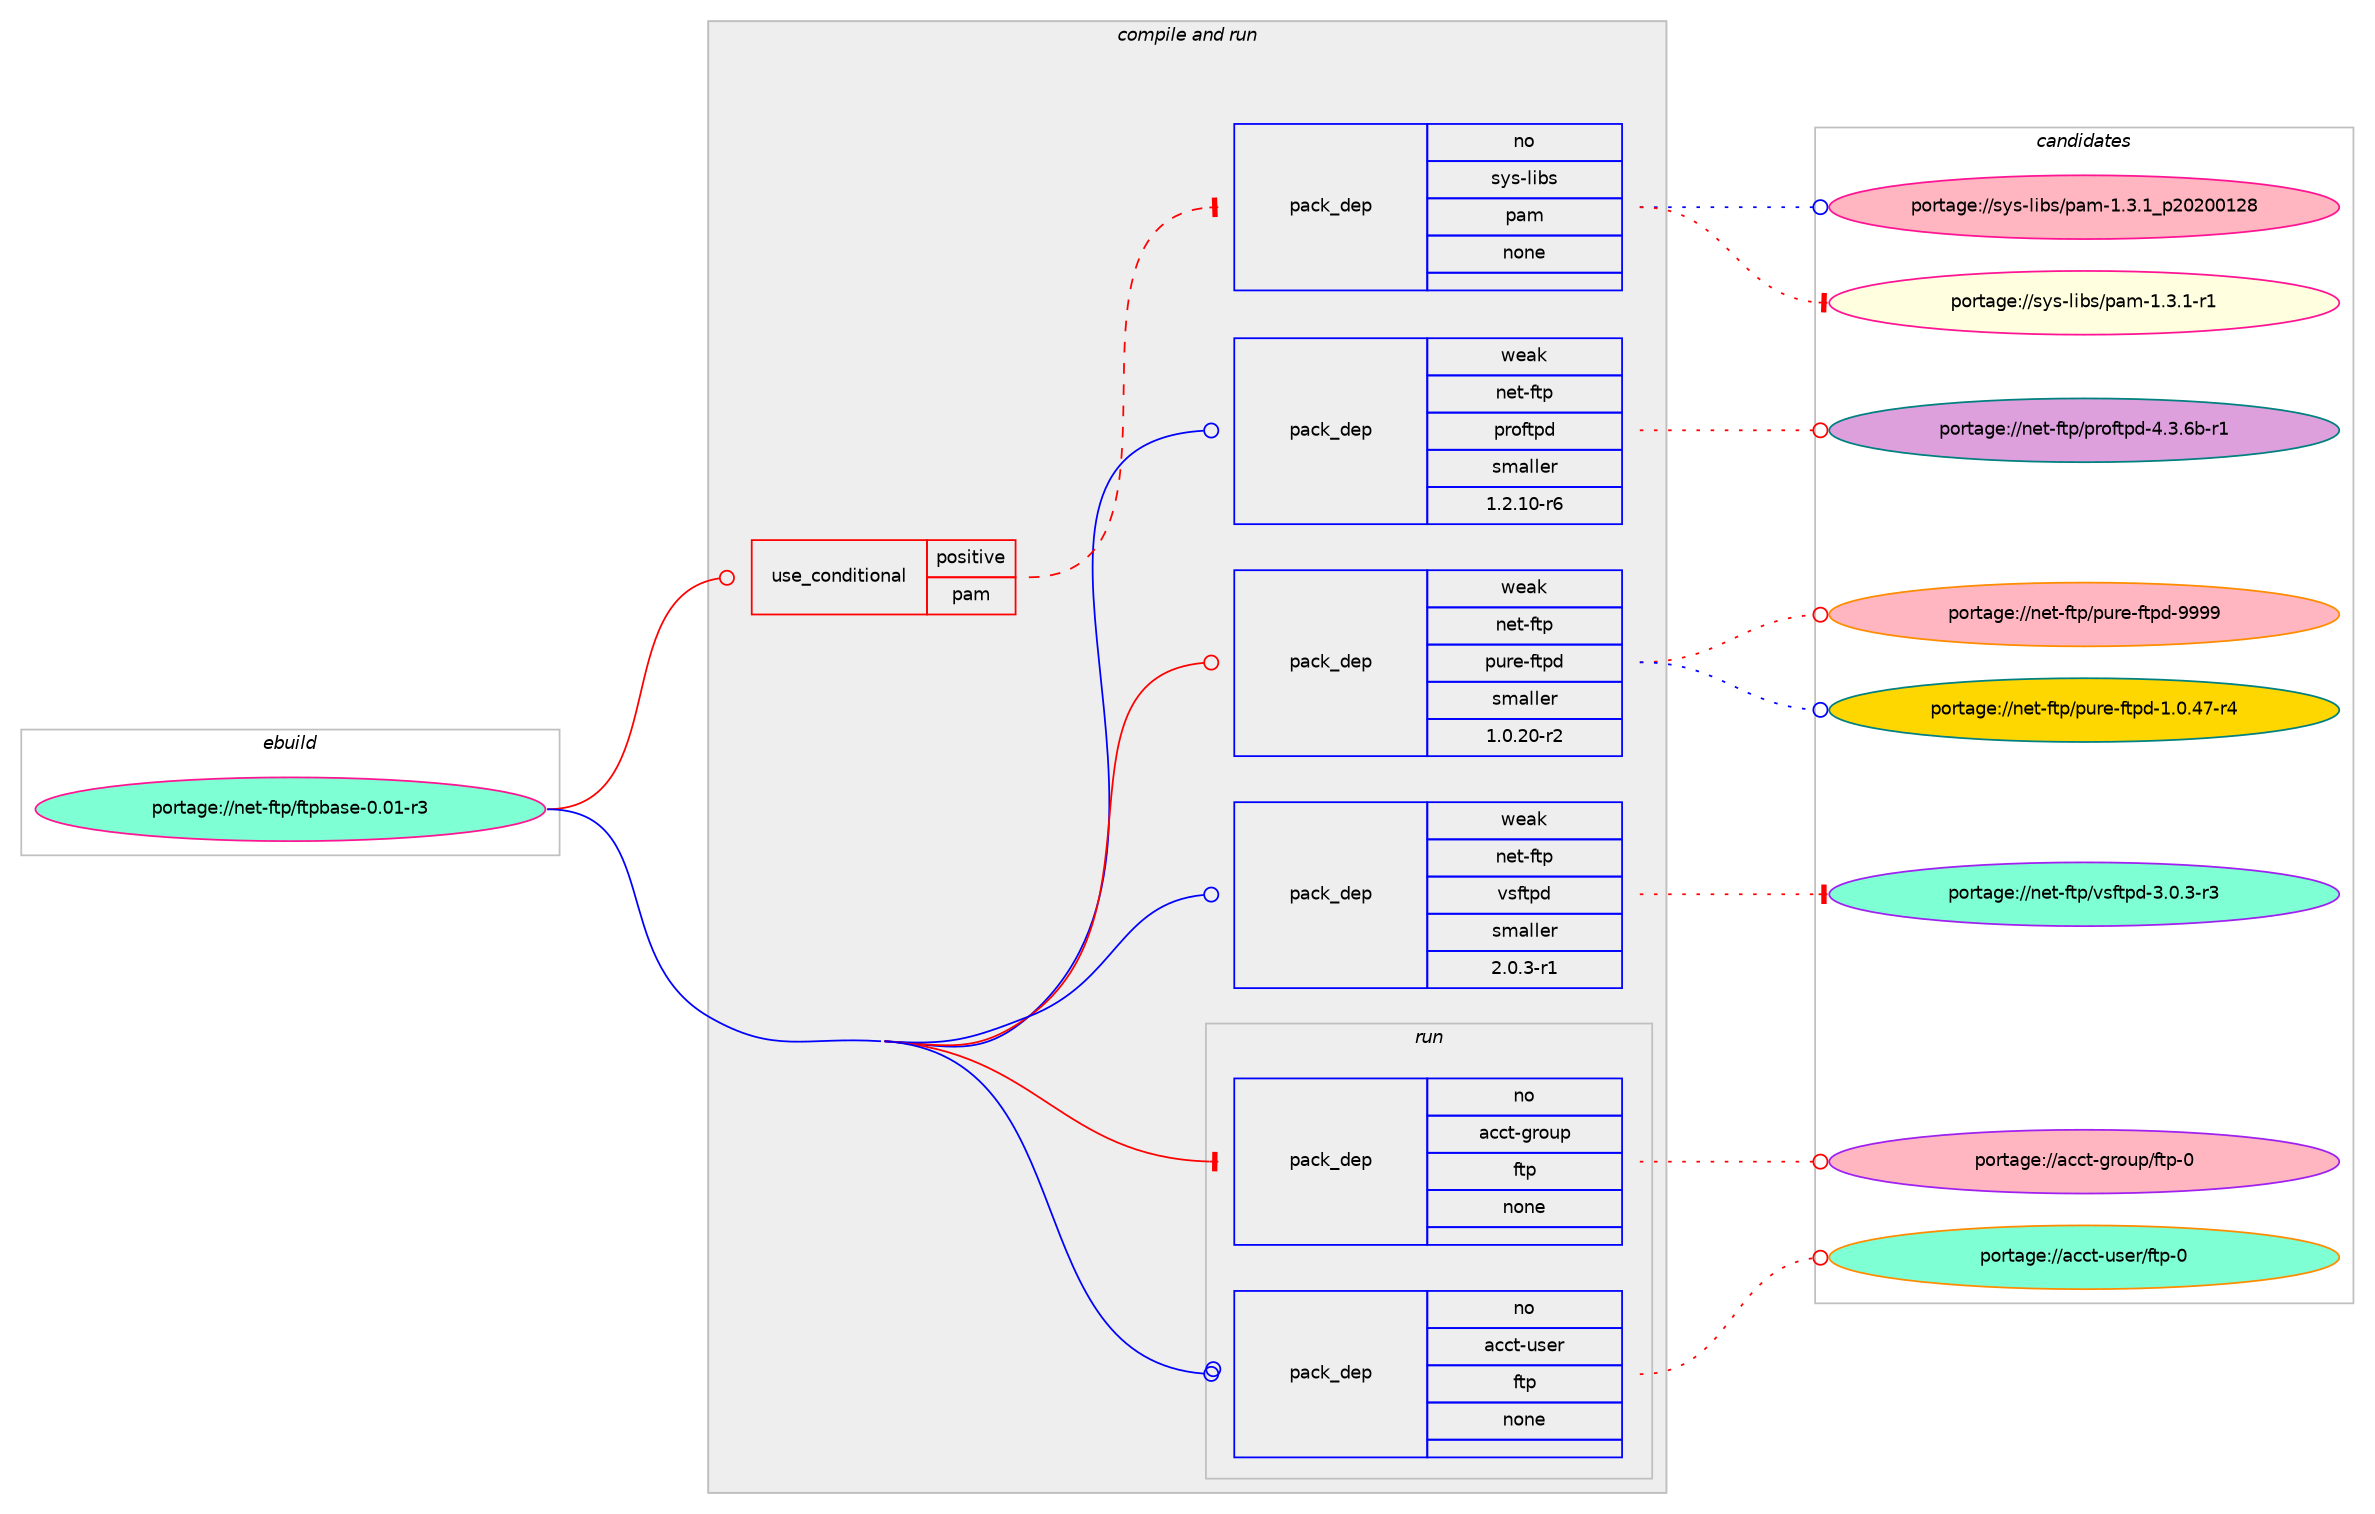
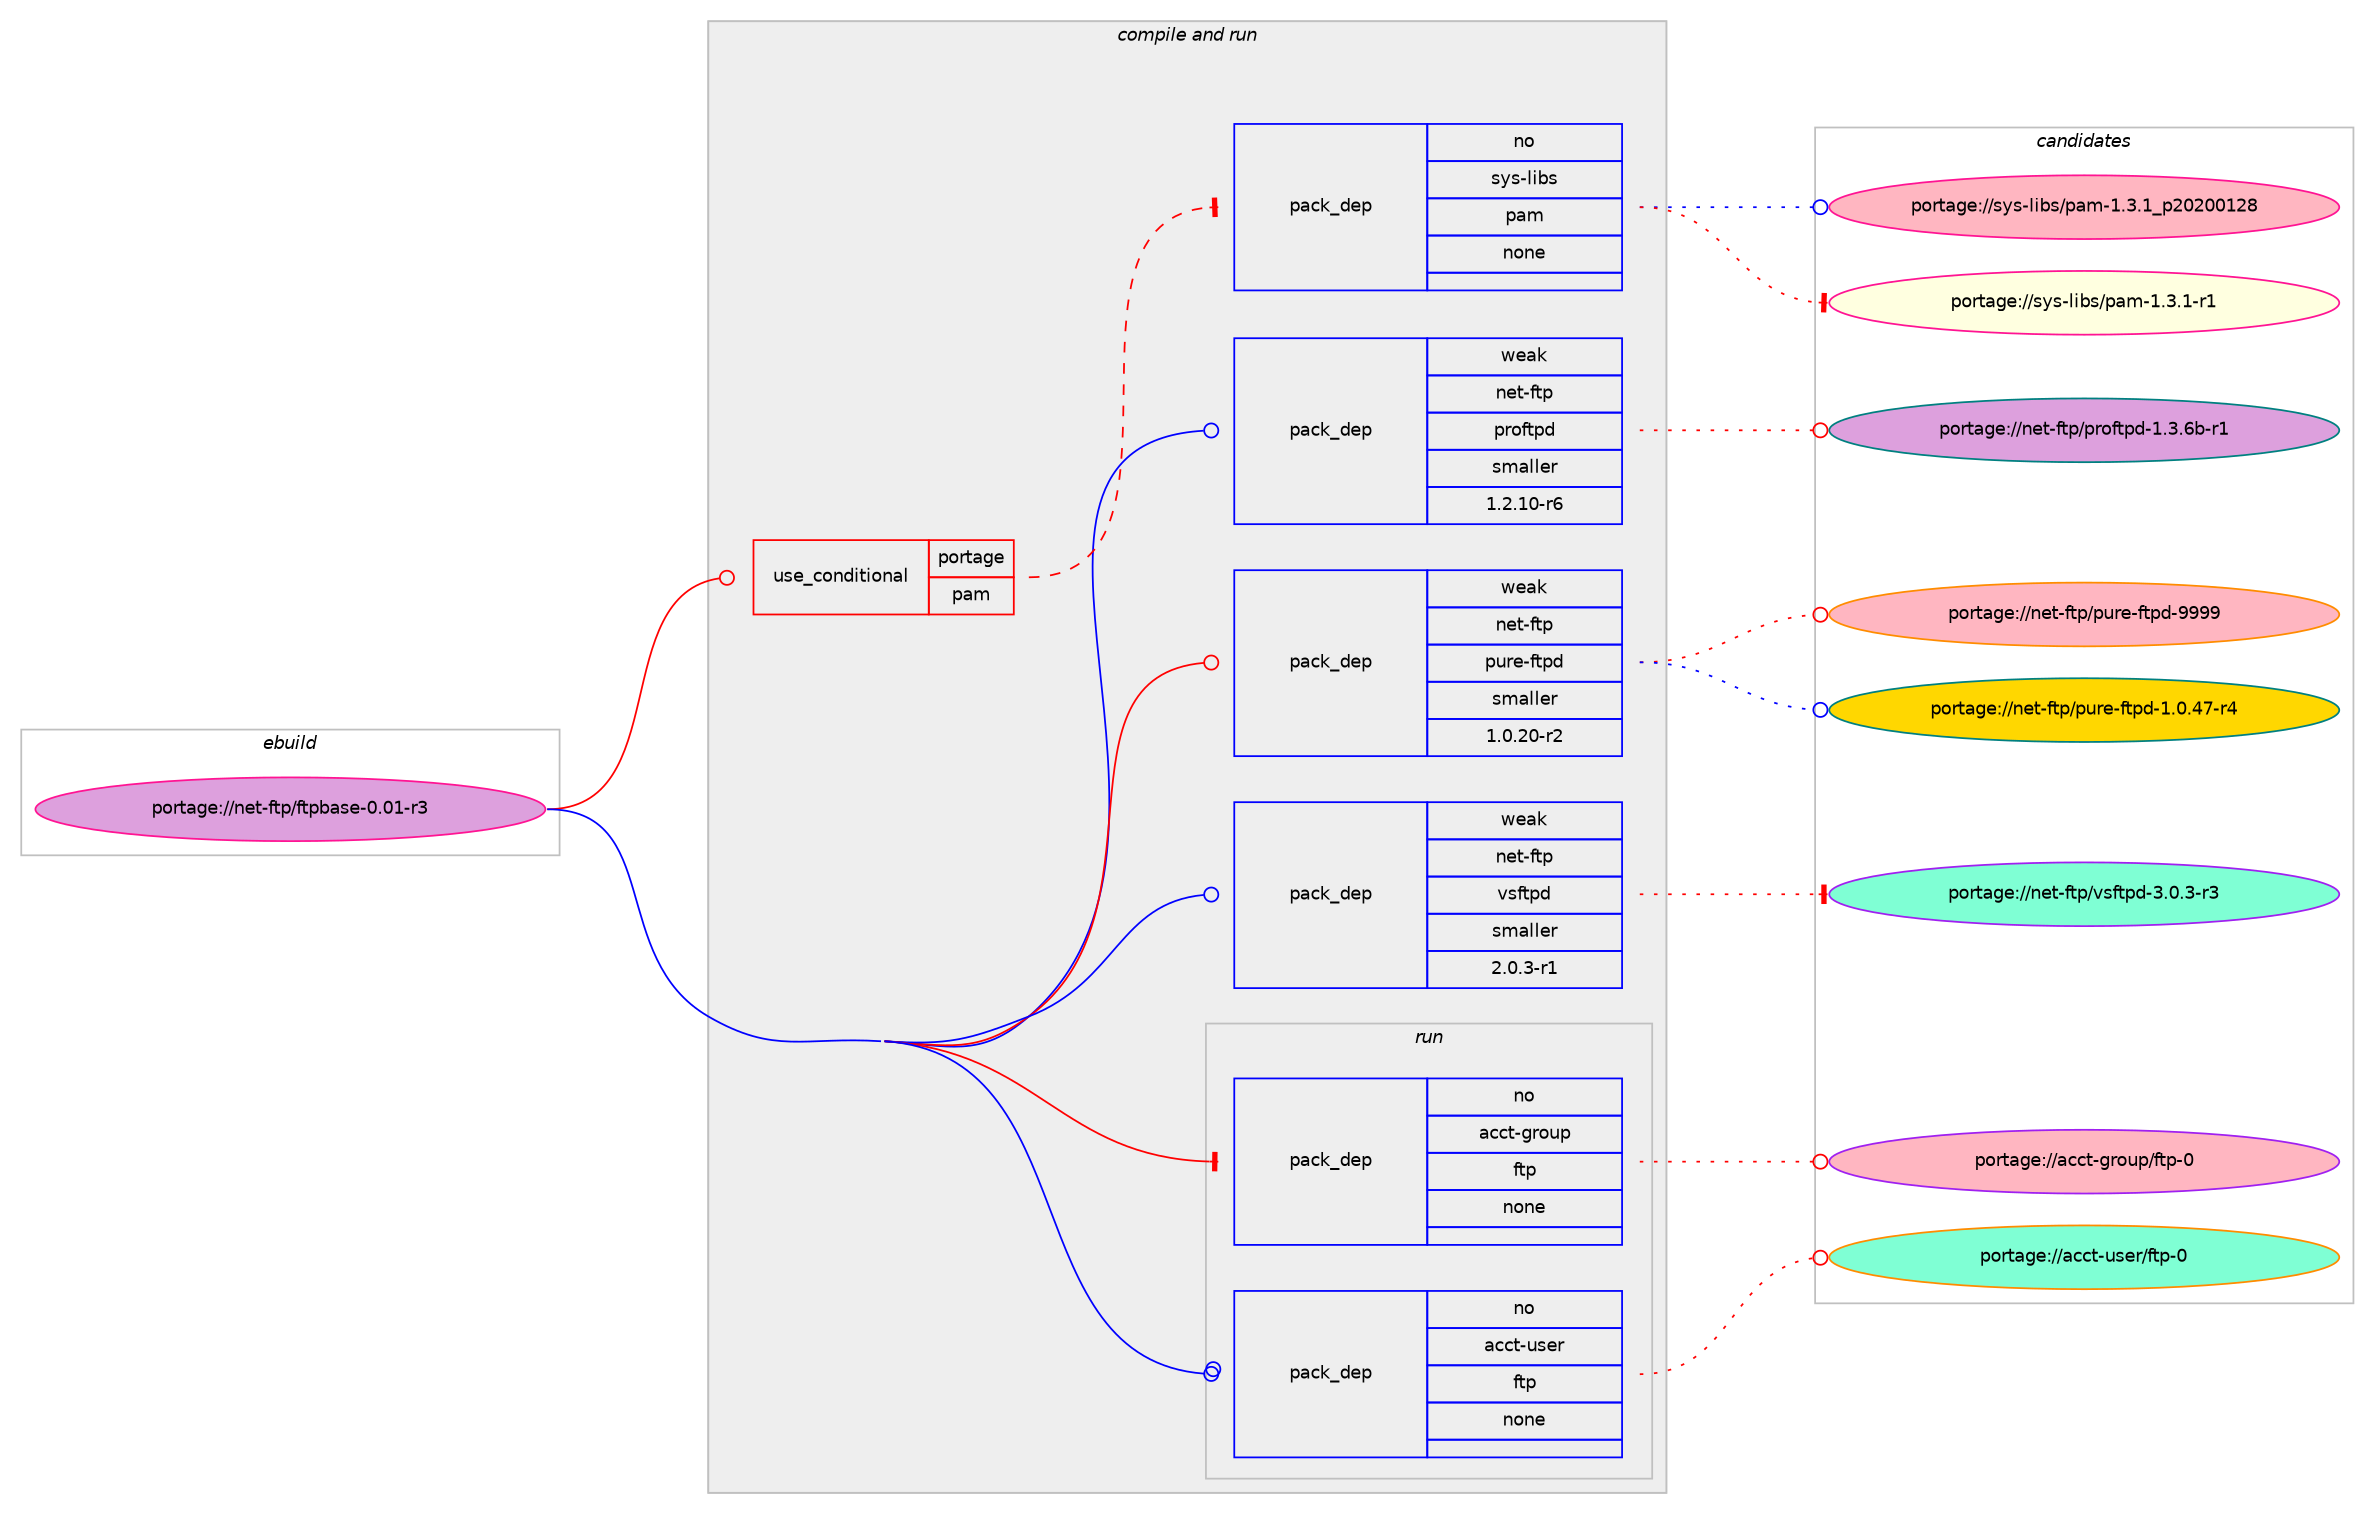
node "portage://net-ftp/proftpd-4.3.6b-r1": label "portage://net-ftp/proftpd-4.3.6b-r1" -> "portage://net-ftp/proftpd-1.3.6b-r1"
node "use_conditional": text "positive" -> "portage"
node "portage://net-ftp/ftpbase-0.01-r3": fillcolor aquamarine -> plum
